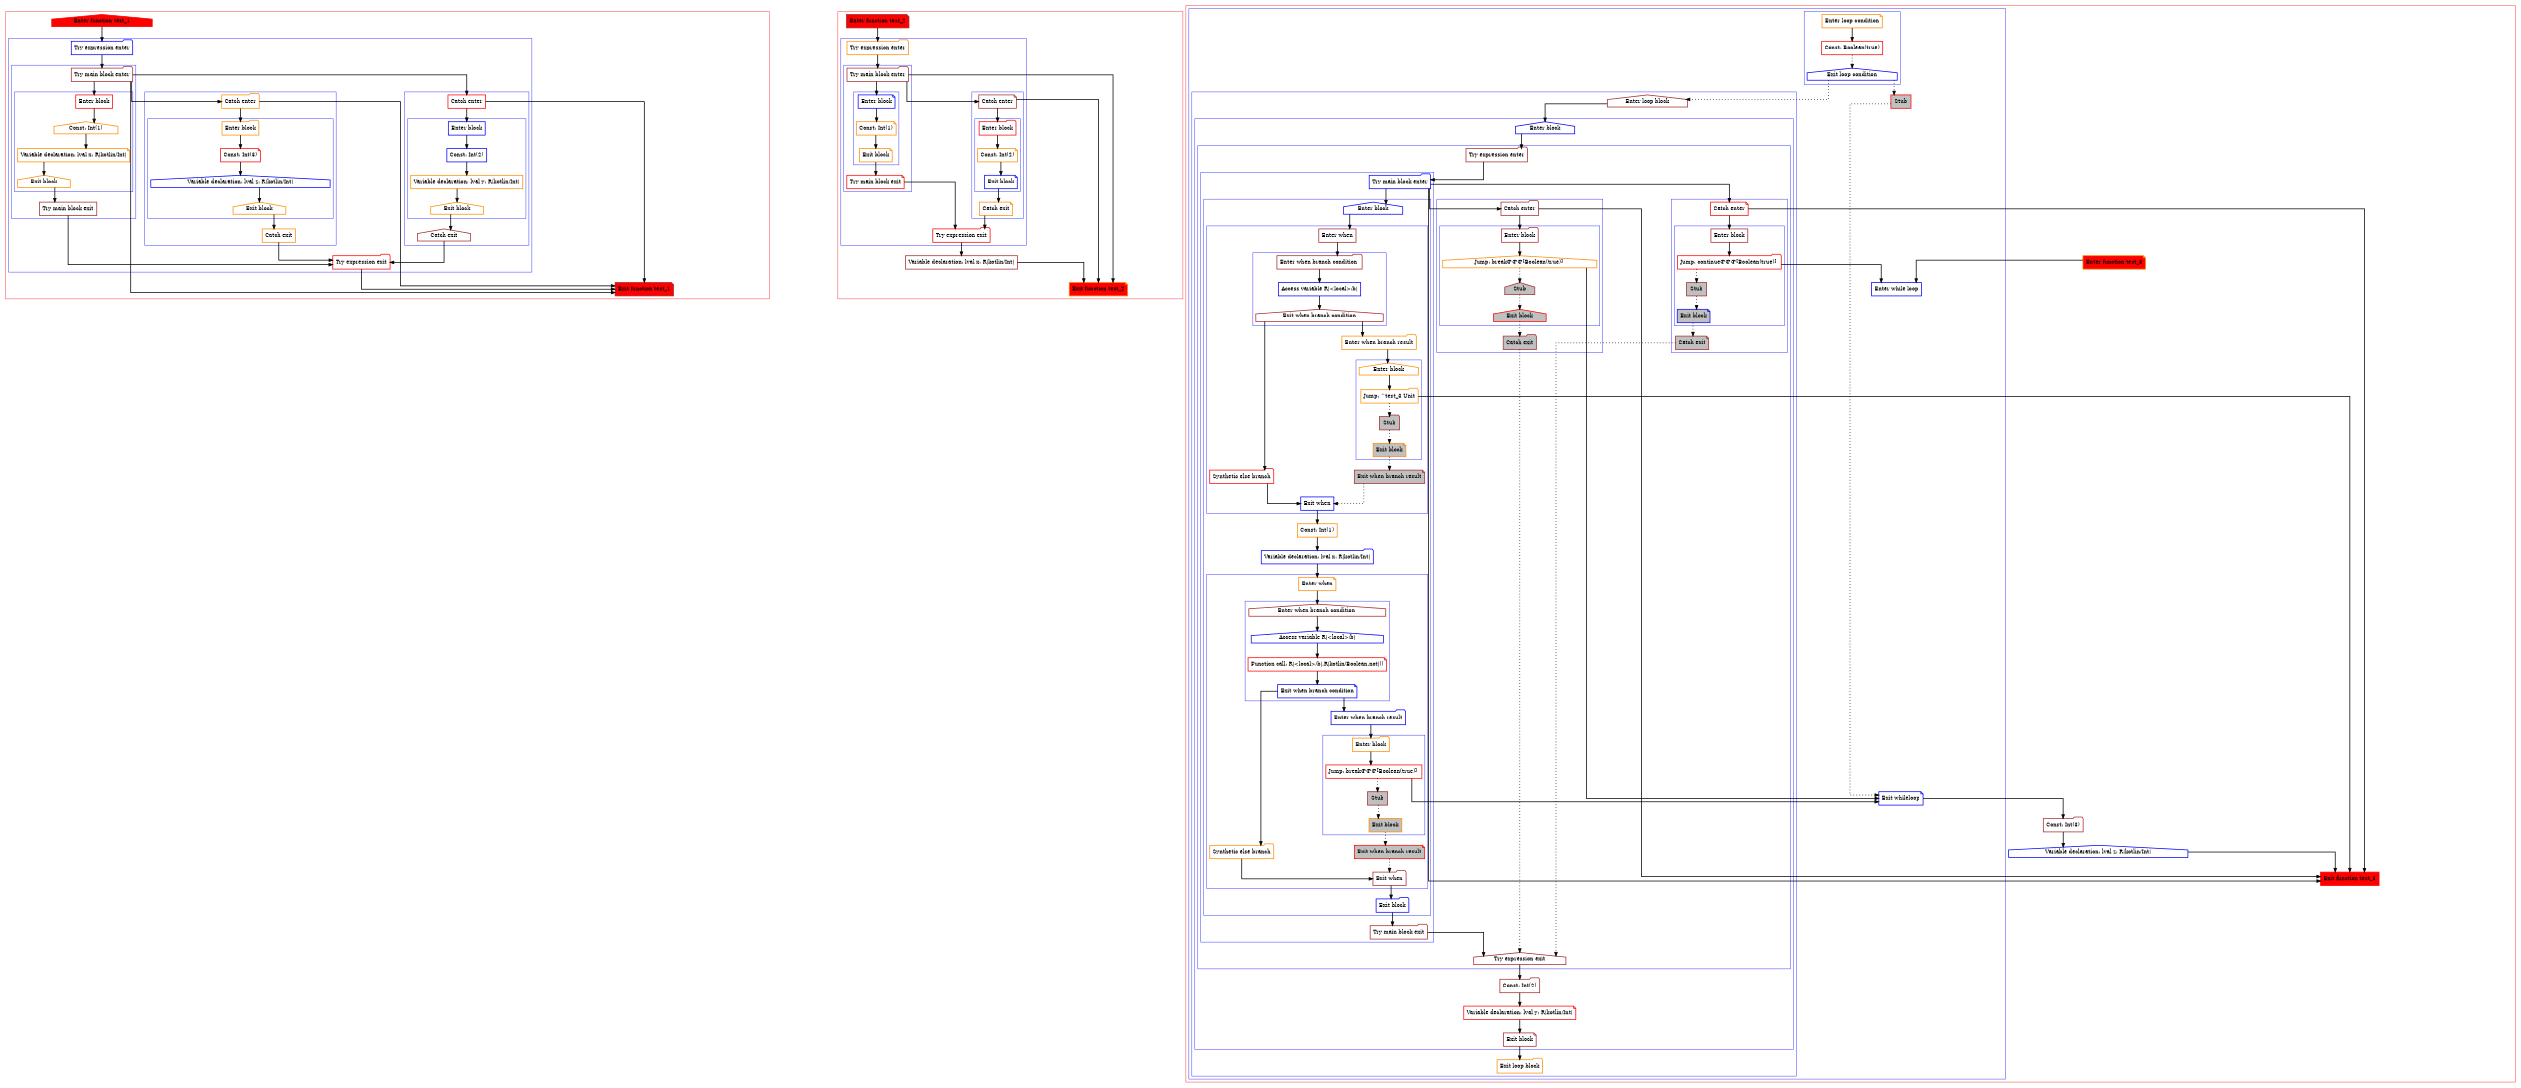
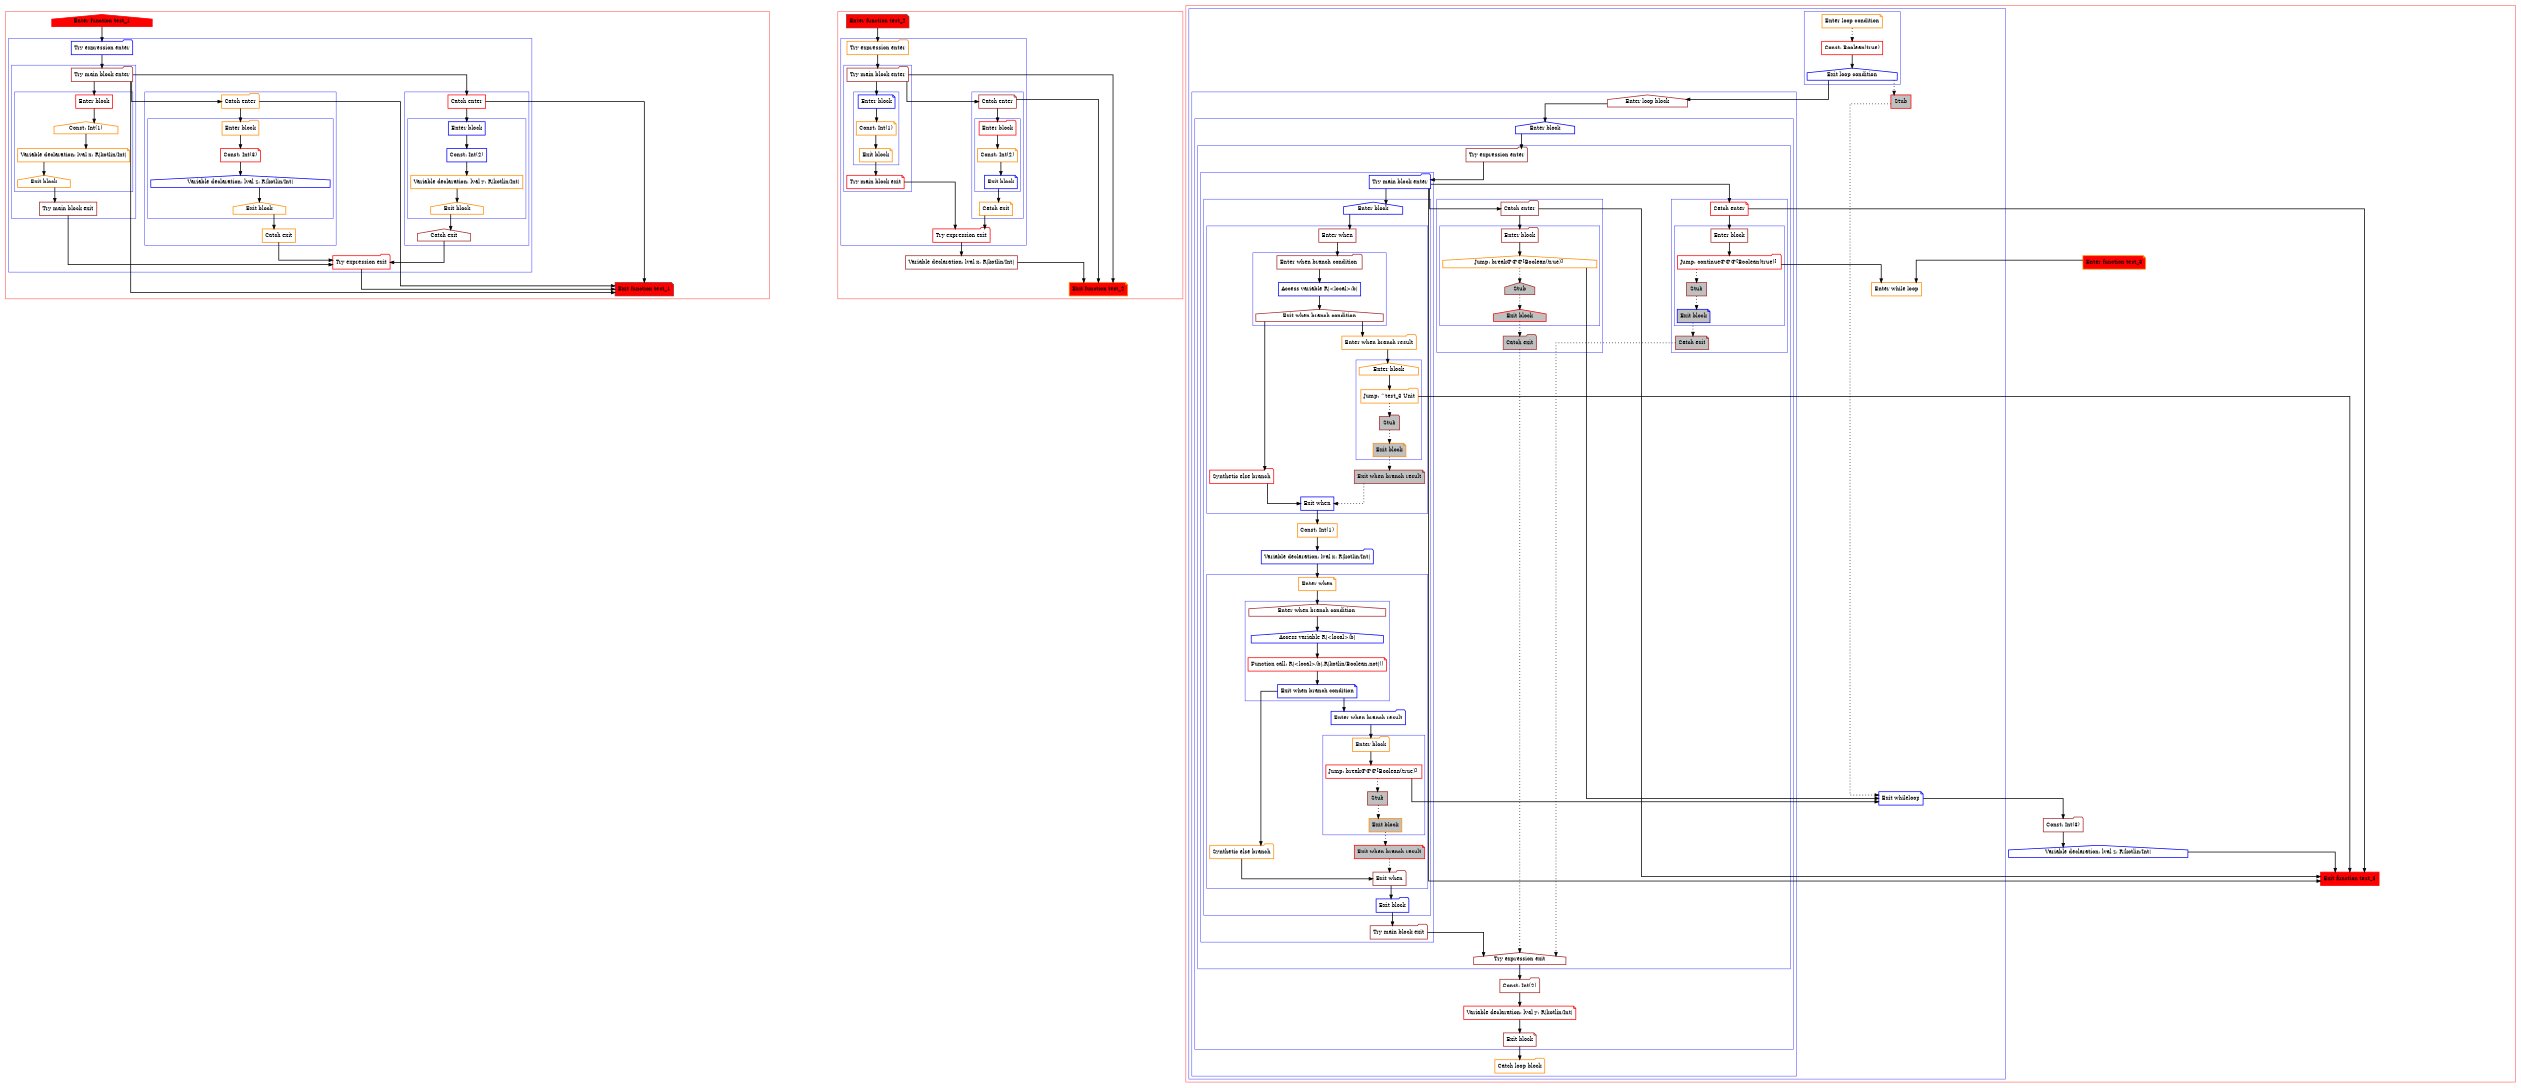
edge "Enter loop condition" -> "Const: Boolean(true)": style solid -> dotted
edge "Const: Boolean(true)" -> "Exit loop condition": style dotted -> solid
edge "Exit loop condition" -> "Enter loop block": style dotted -> solid
node "Enter while loop": color blue -> darkorange
node "Exit loop block": label "Exit loop block" -> "Catch loop block"
